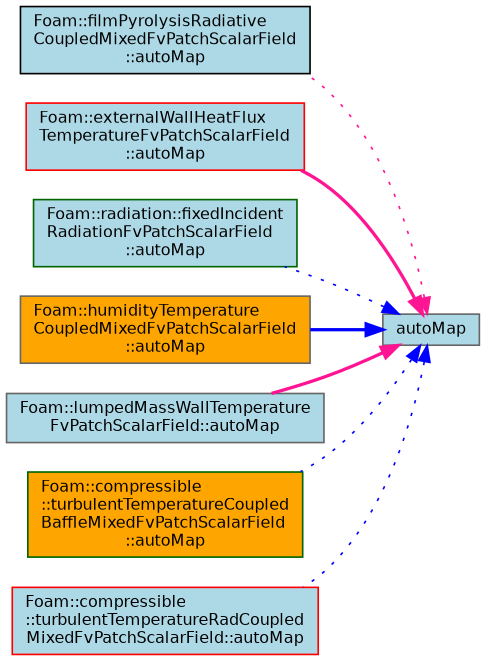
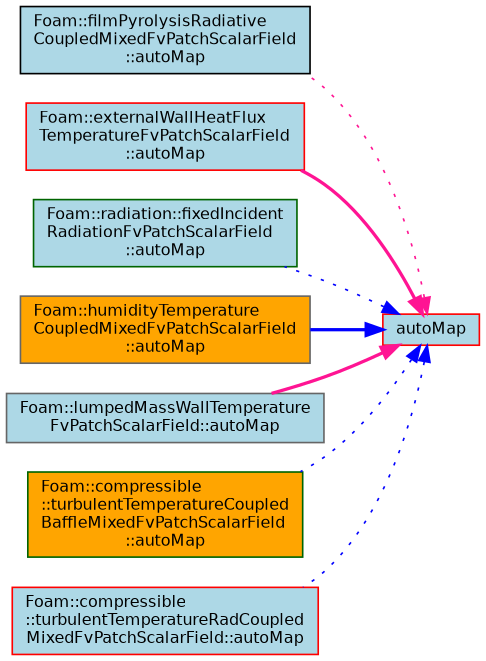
node "autoMap": color gray40 -> red
